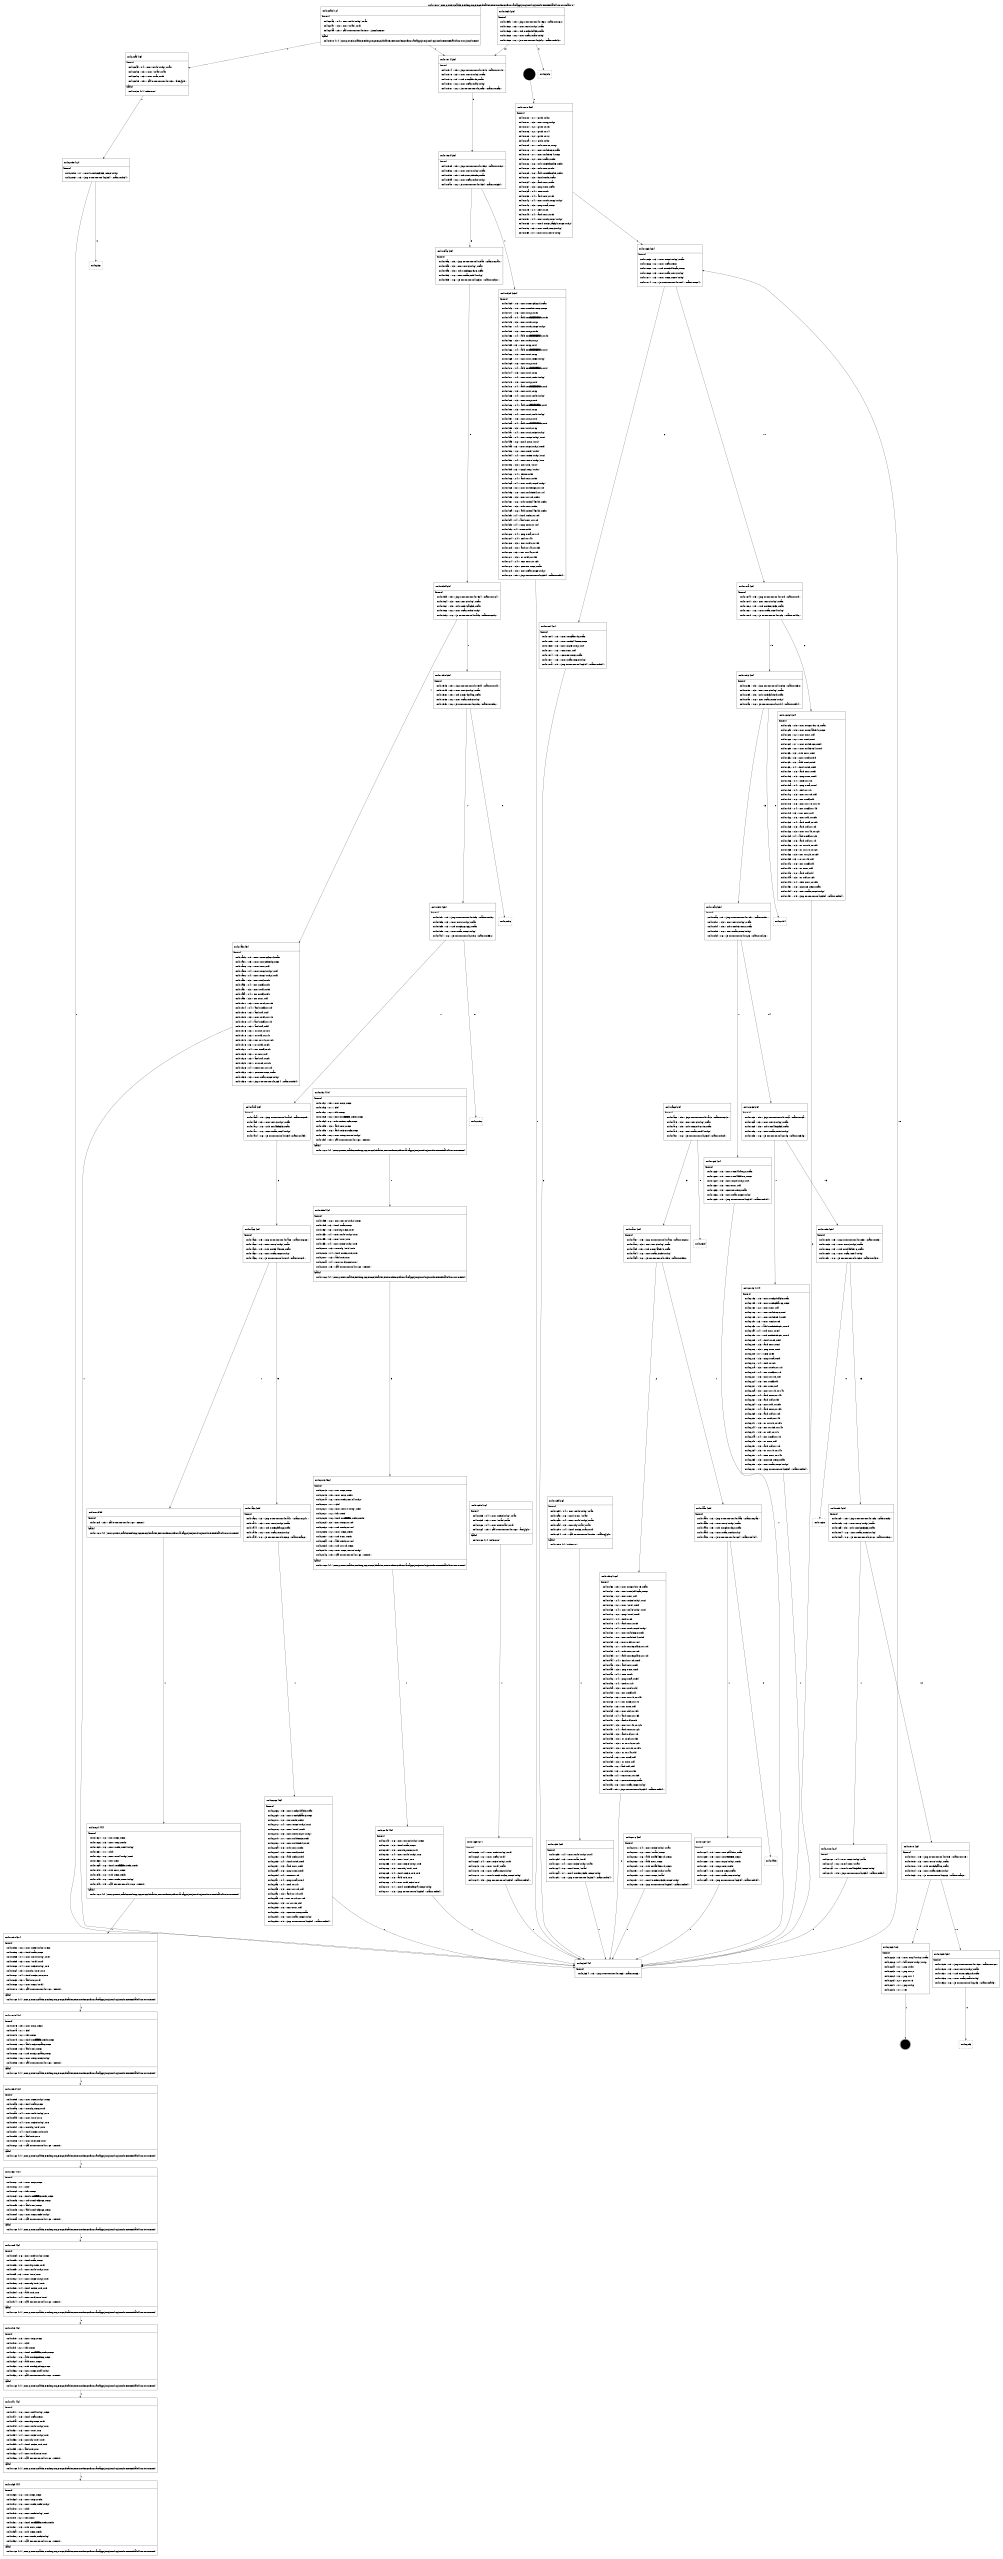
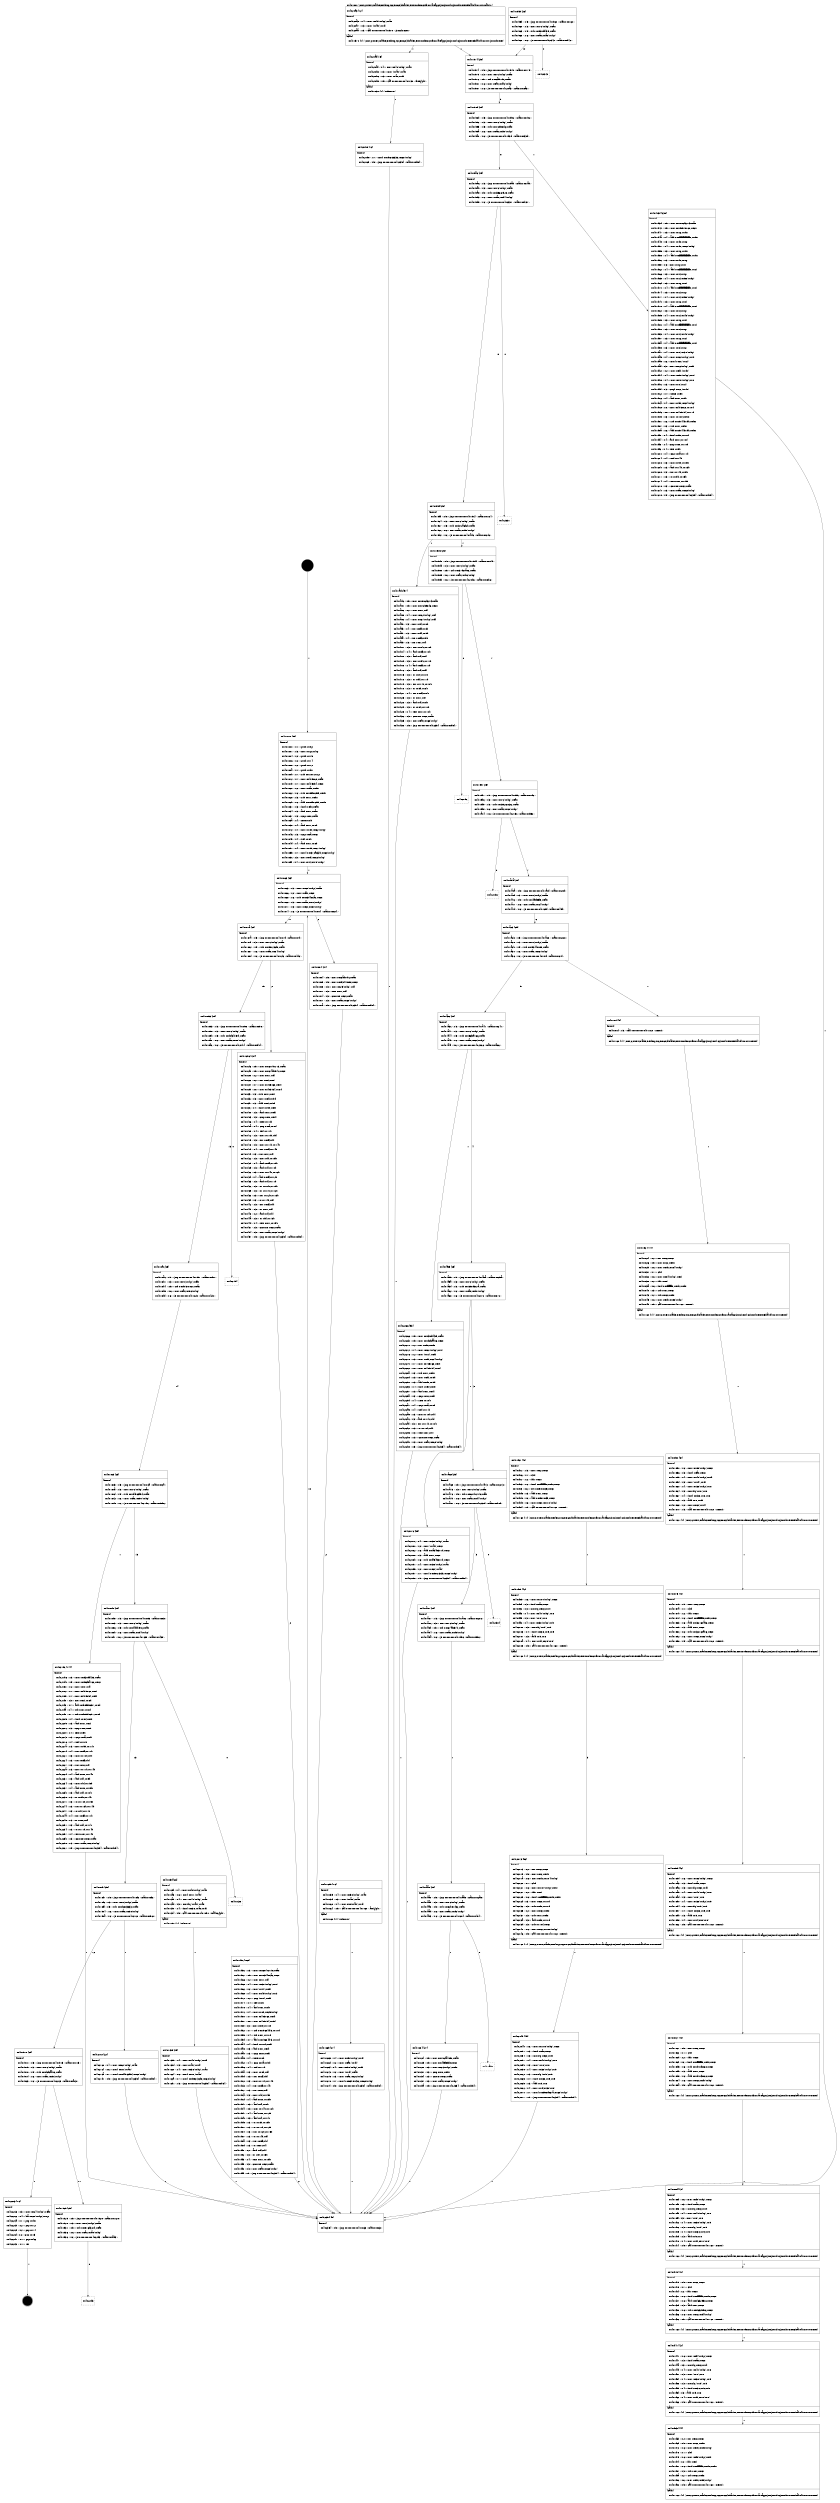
edge "0x4020be [12]" -> "0x402331": now "0x4019a6 [25]" -> "0x402331"
node "0x401c23 [27]": removed
node "0x401a55 [25]": added
edge "0x401a87 [25]" -> "0x401d5c [168]": removed, label "2"
